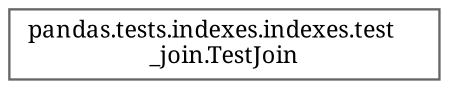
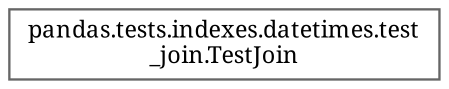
node "pandas.tests.indexes.indexes.test _join.TestJoin": label "pandas.tests.indexes.indexes.test _join.TestJoin" -> "pandas.tests.indexes.datetimes.test _join.TestJoin"
